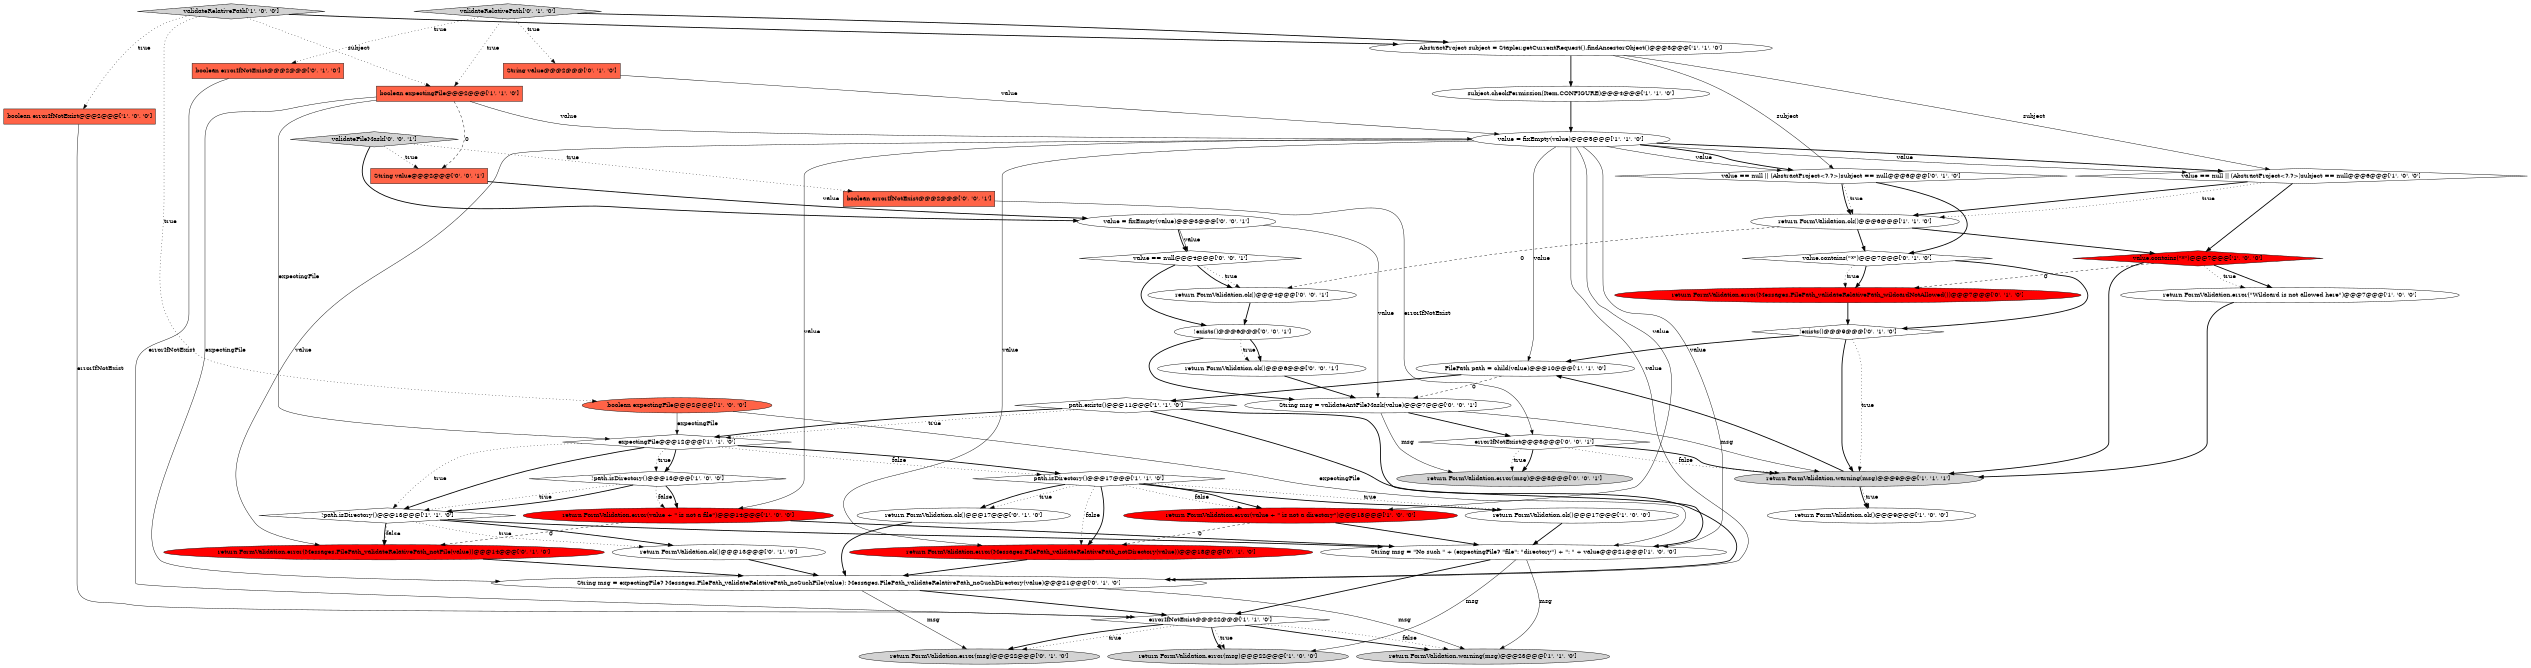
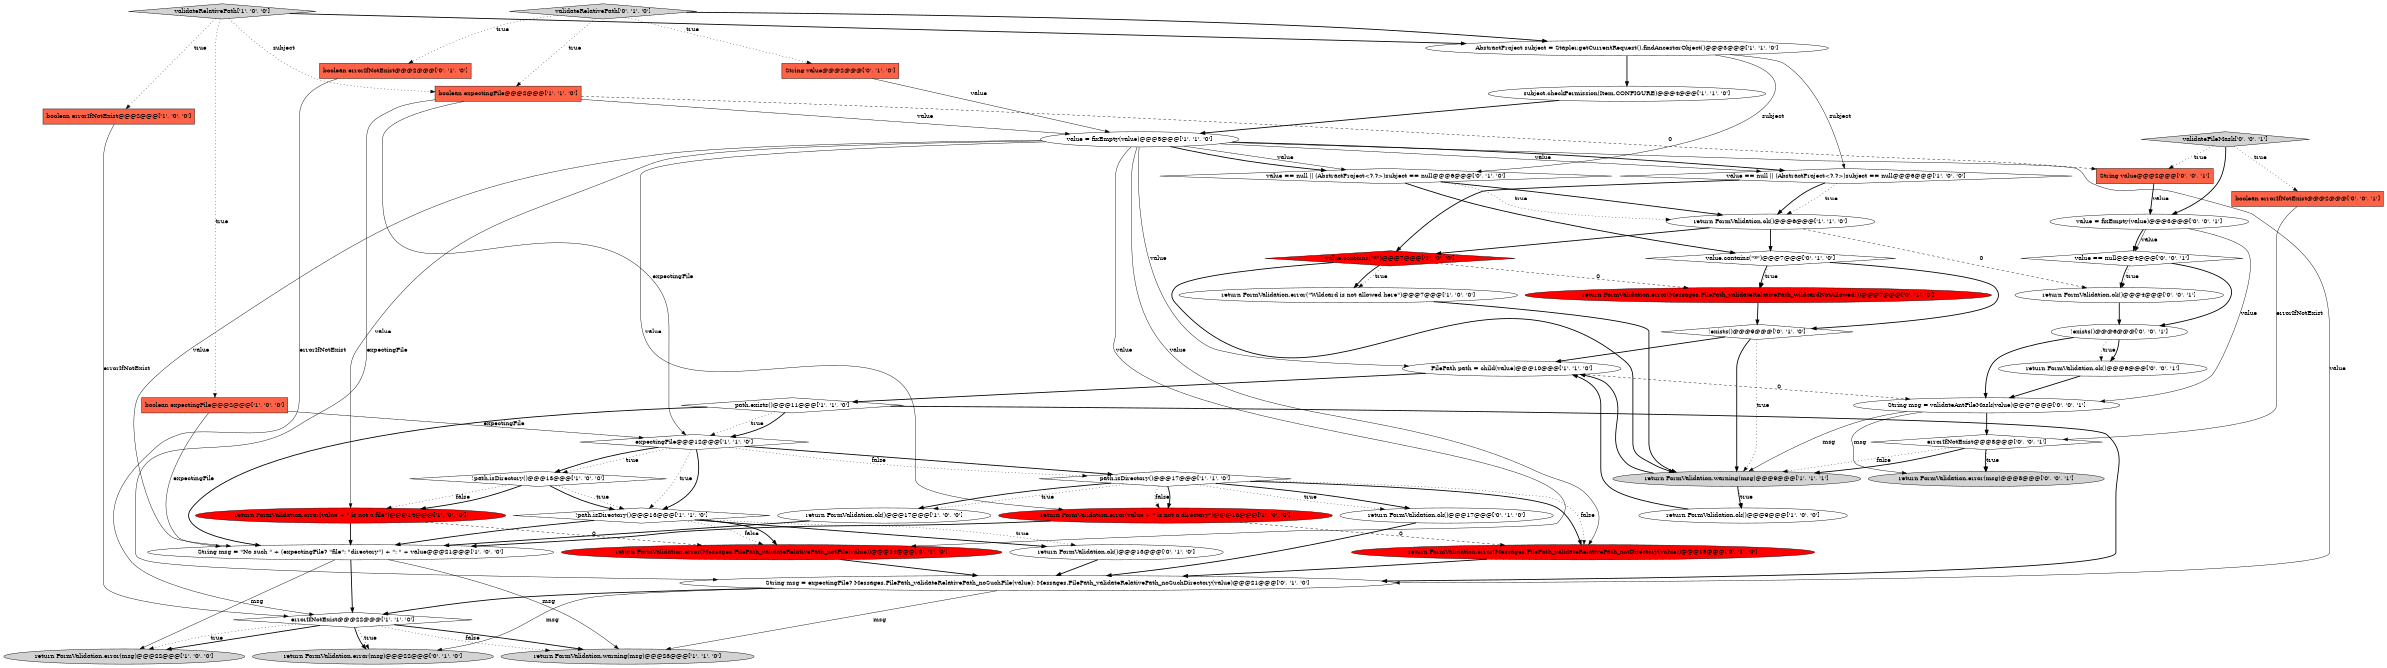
node "boolean expectingFile@@@2@@@['1', '0', '0']": shape ellipse -> box
edge "return FormValidation.ok()@@@9@@@['1', '0', '0']" -> "FilePath path = child(value)@@@10@@@['1', '1', '0']": added
